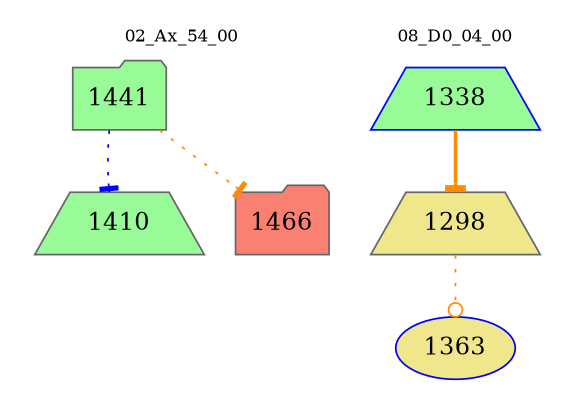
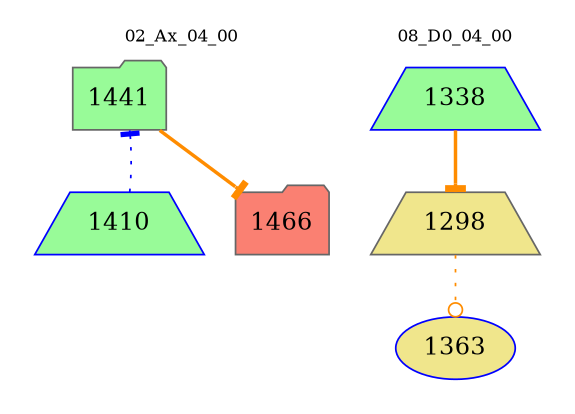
cluster "02_Ax_54_00": label "02_Ax_54_00" -> "02_Ax_04_00"
edge "1441" -> "1410": reversed
edge "1441" -> "1466": style dotted -> bold
node "1410": color gray40 -> blue
